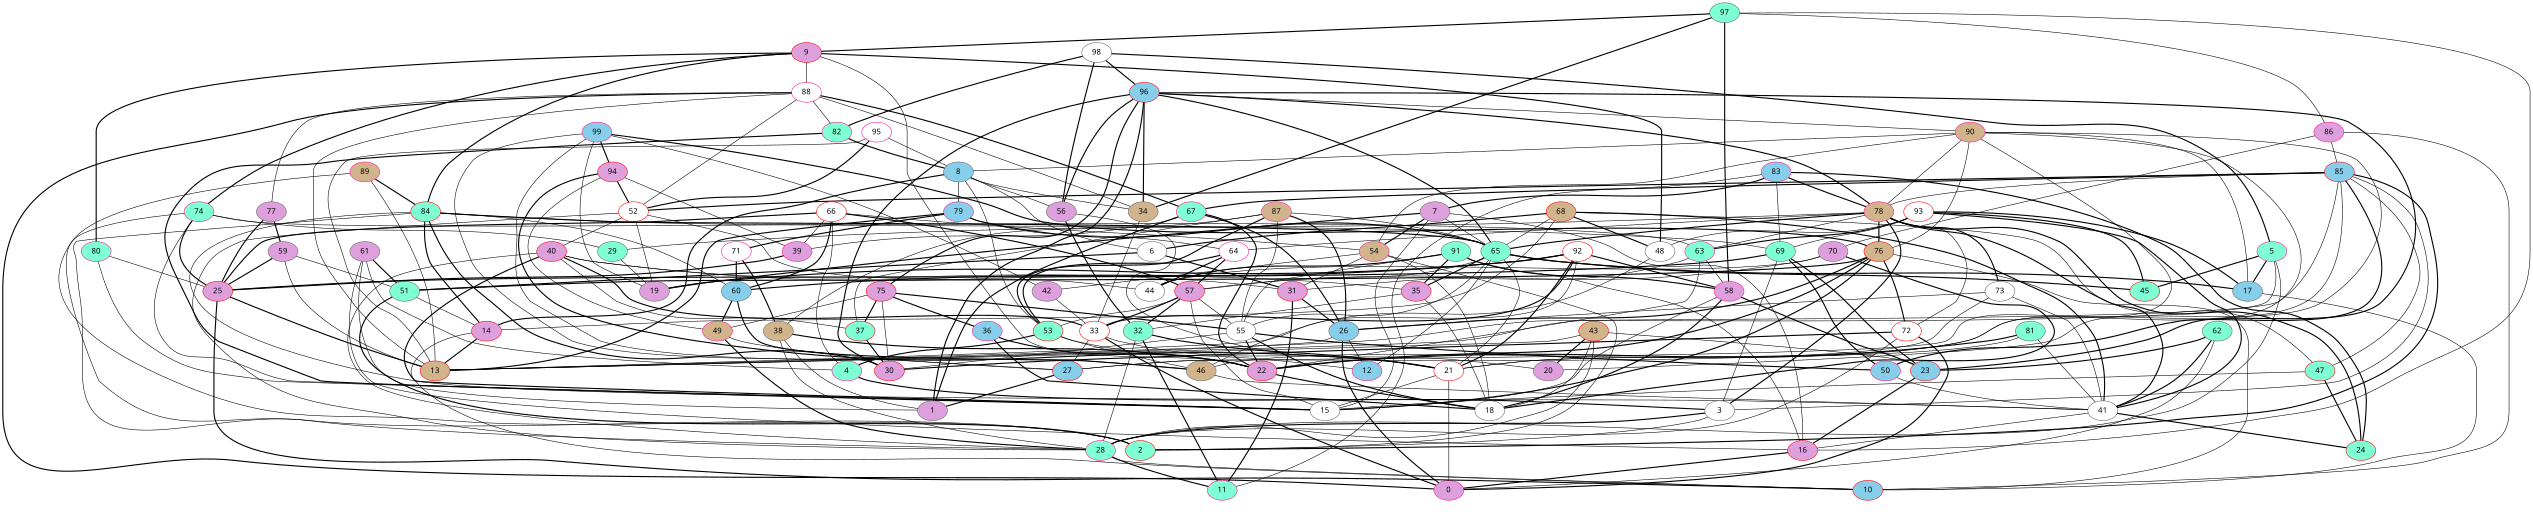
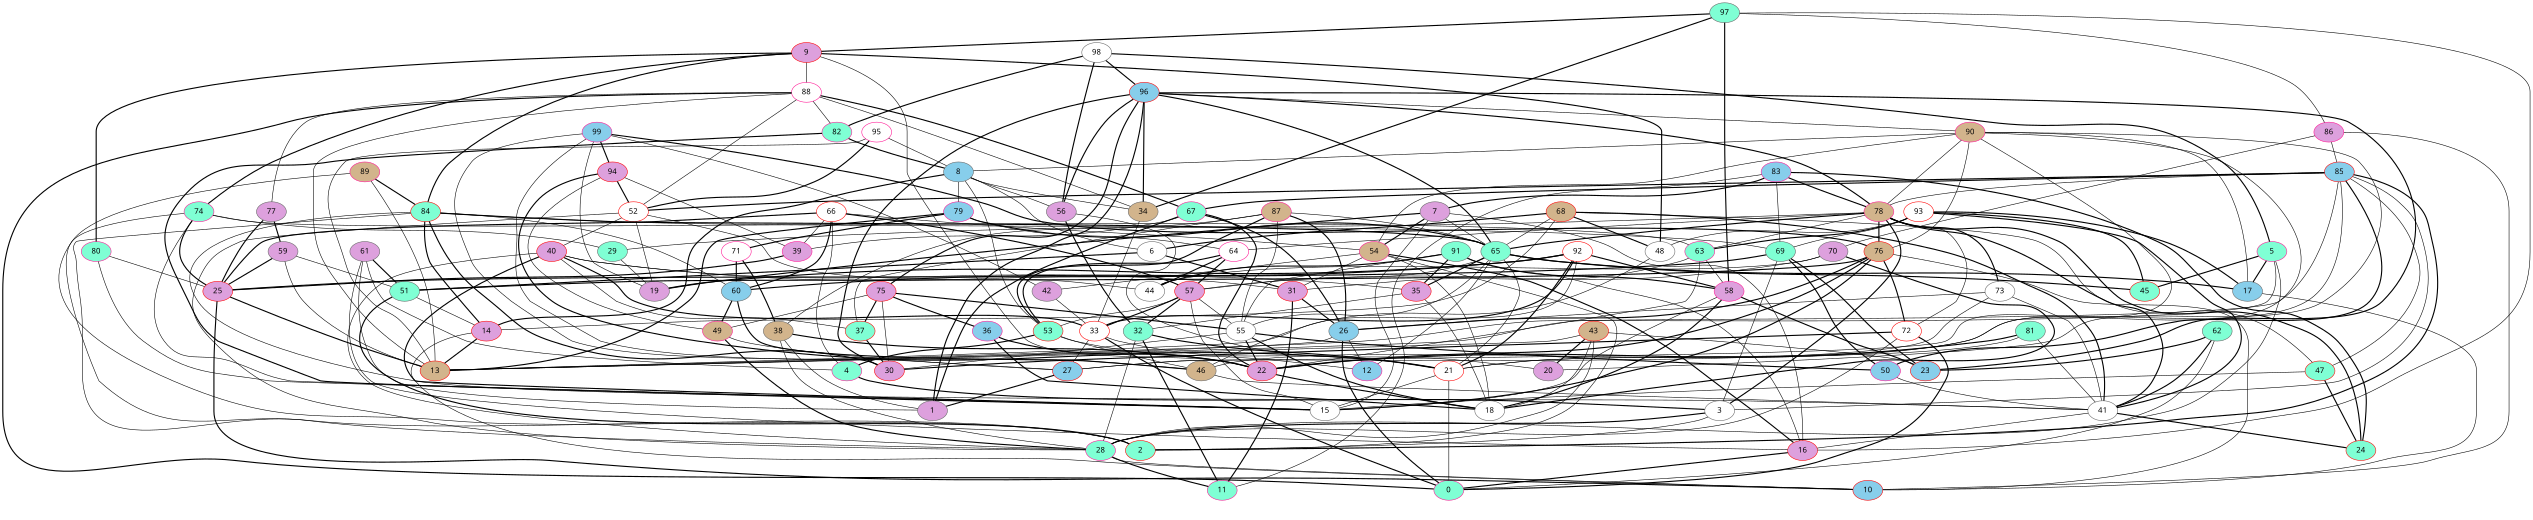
edge "23" -- "16": now "54" -- "16"
node "0": fillcolor plum -> aquamarine
